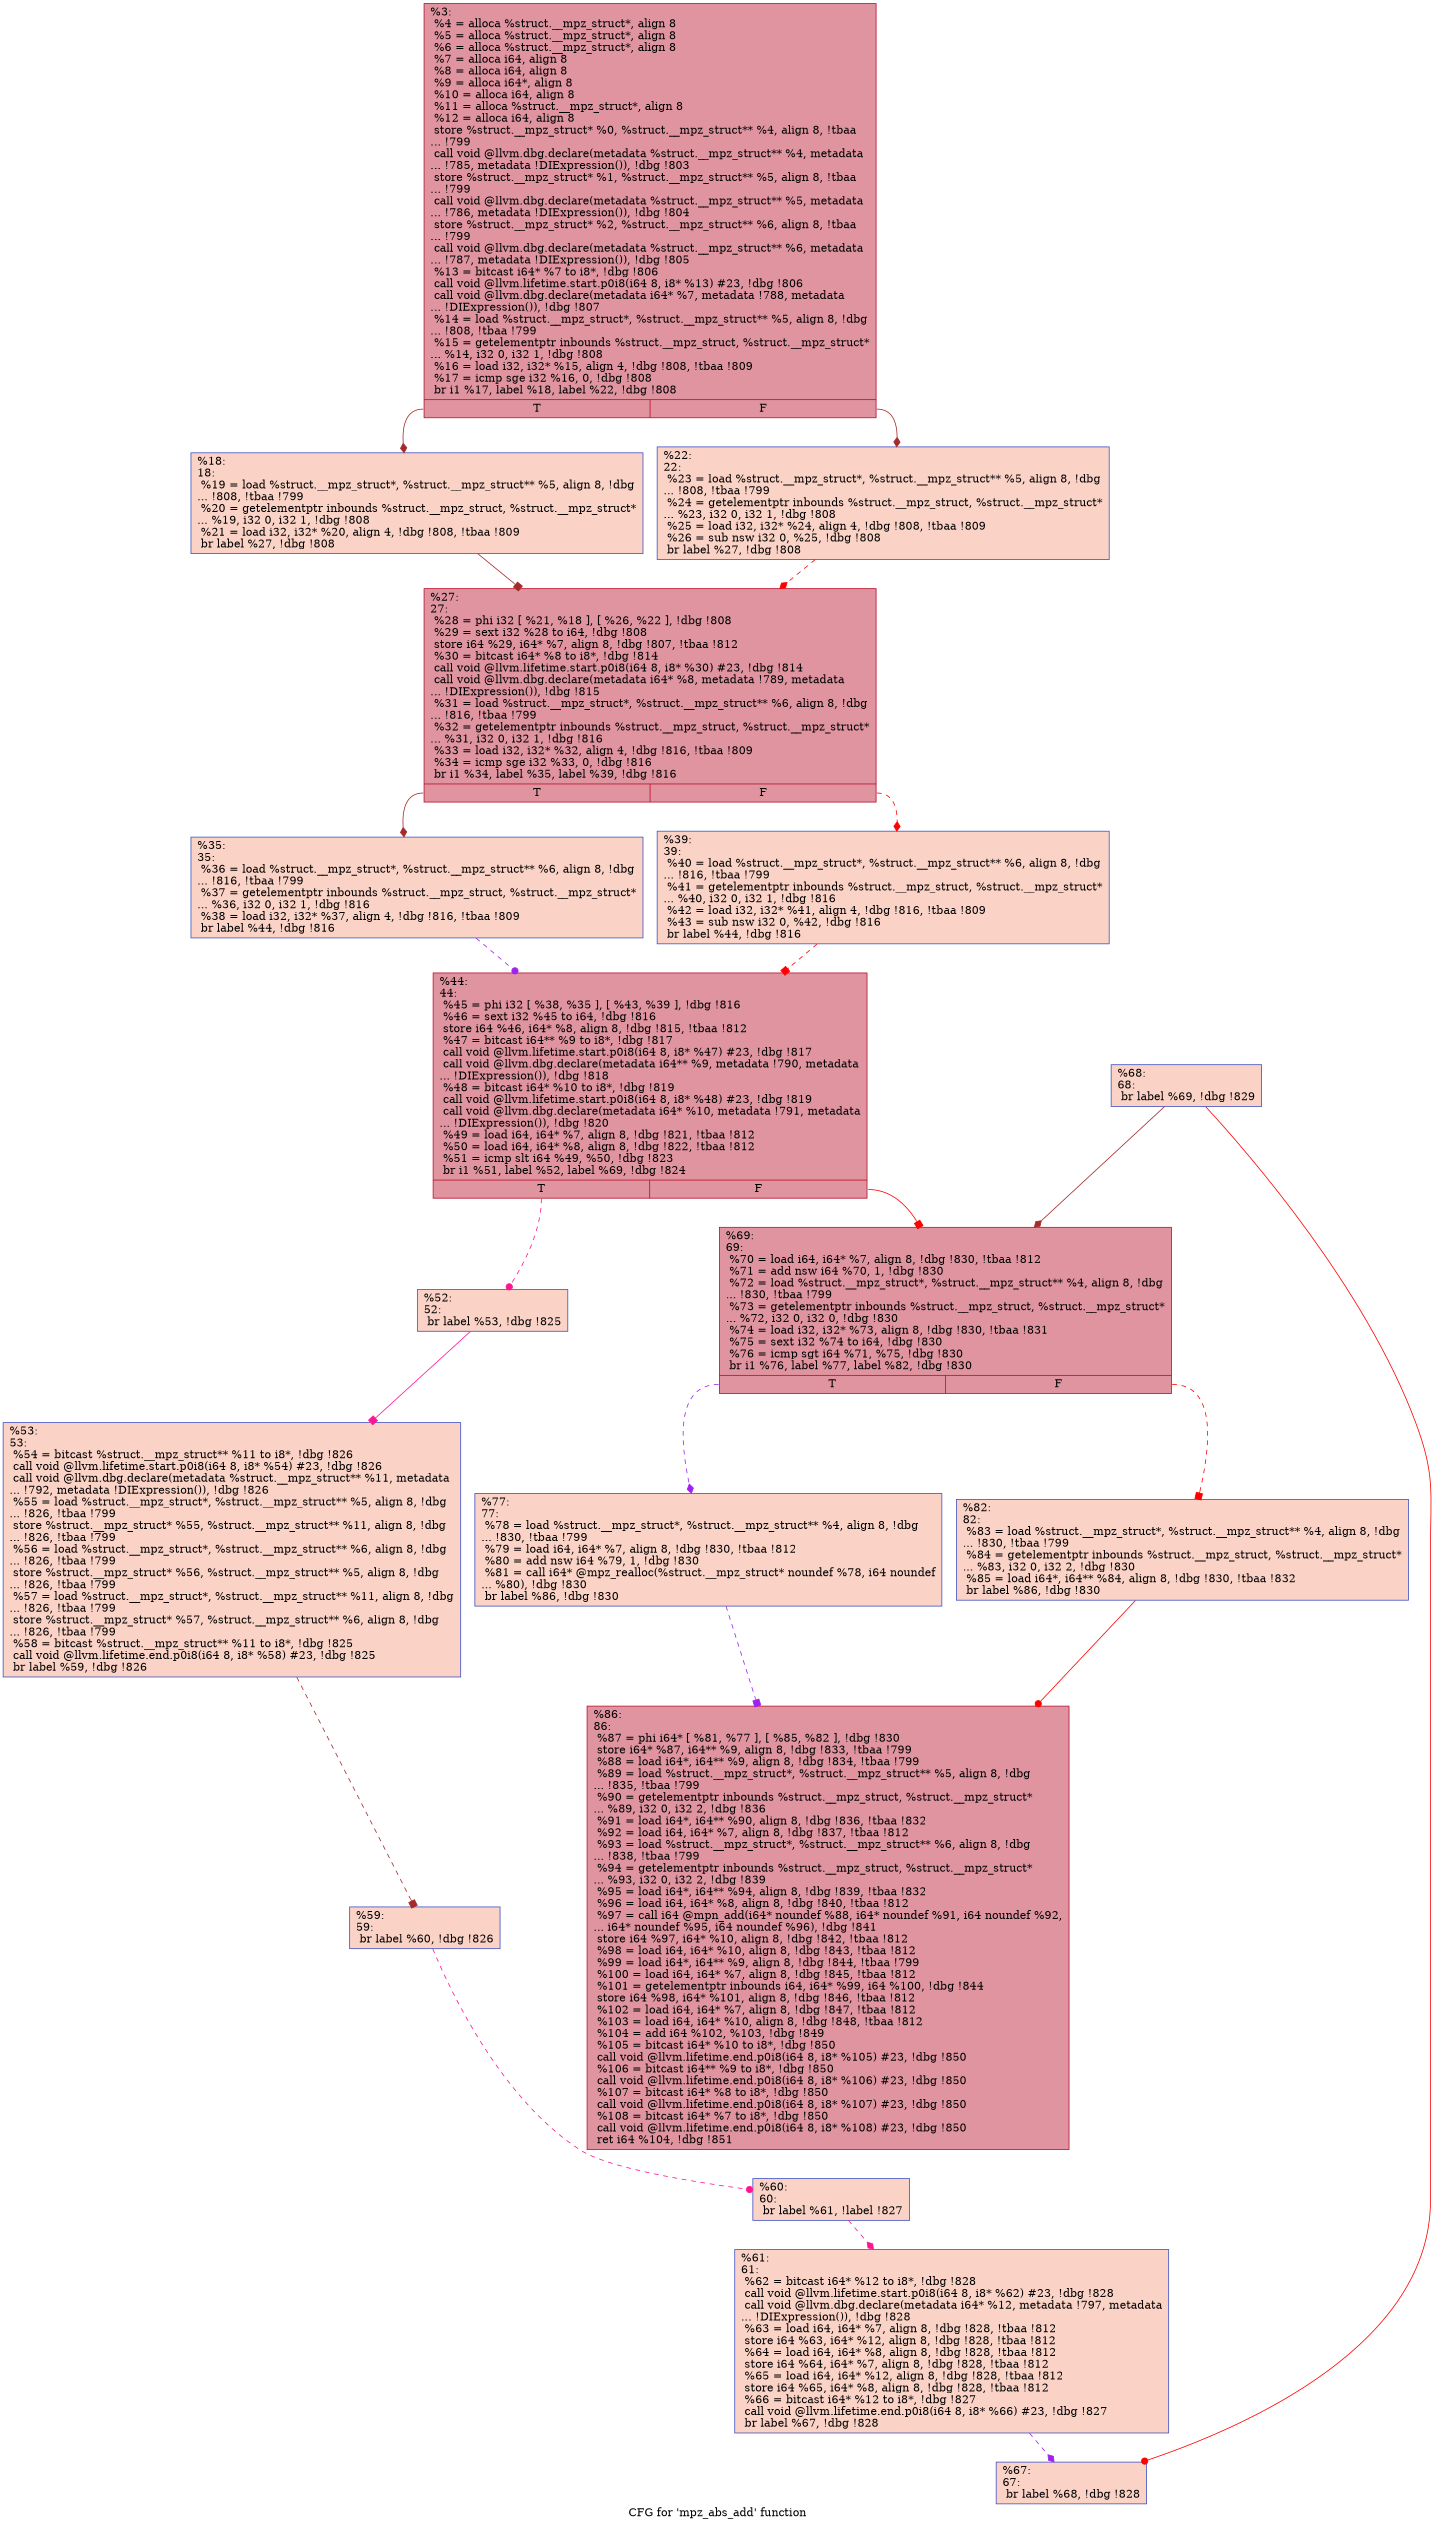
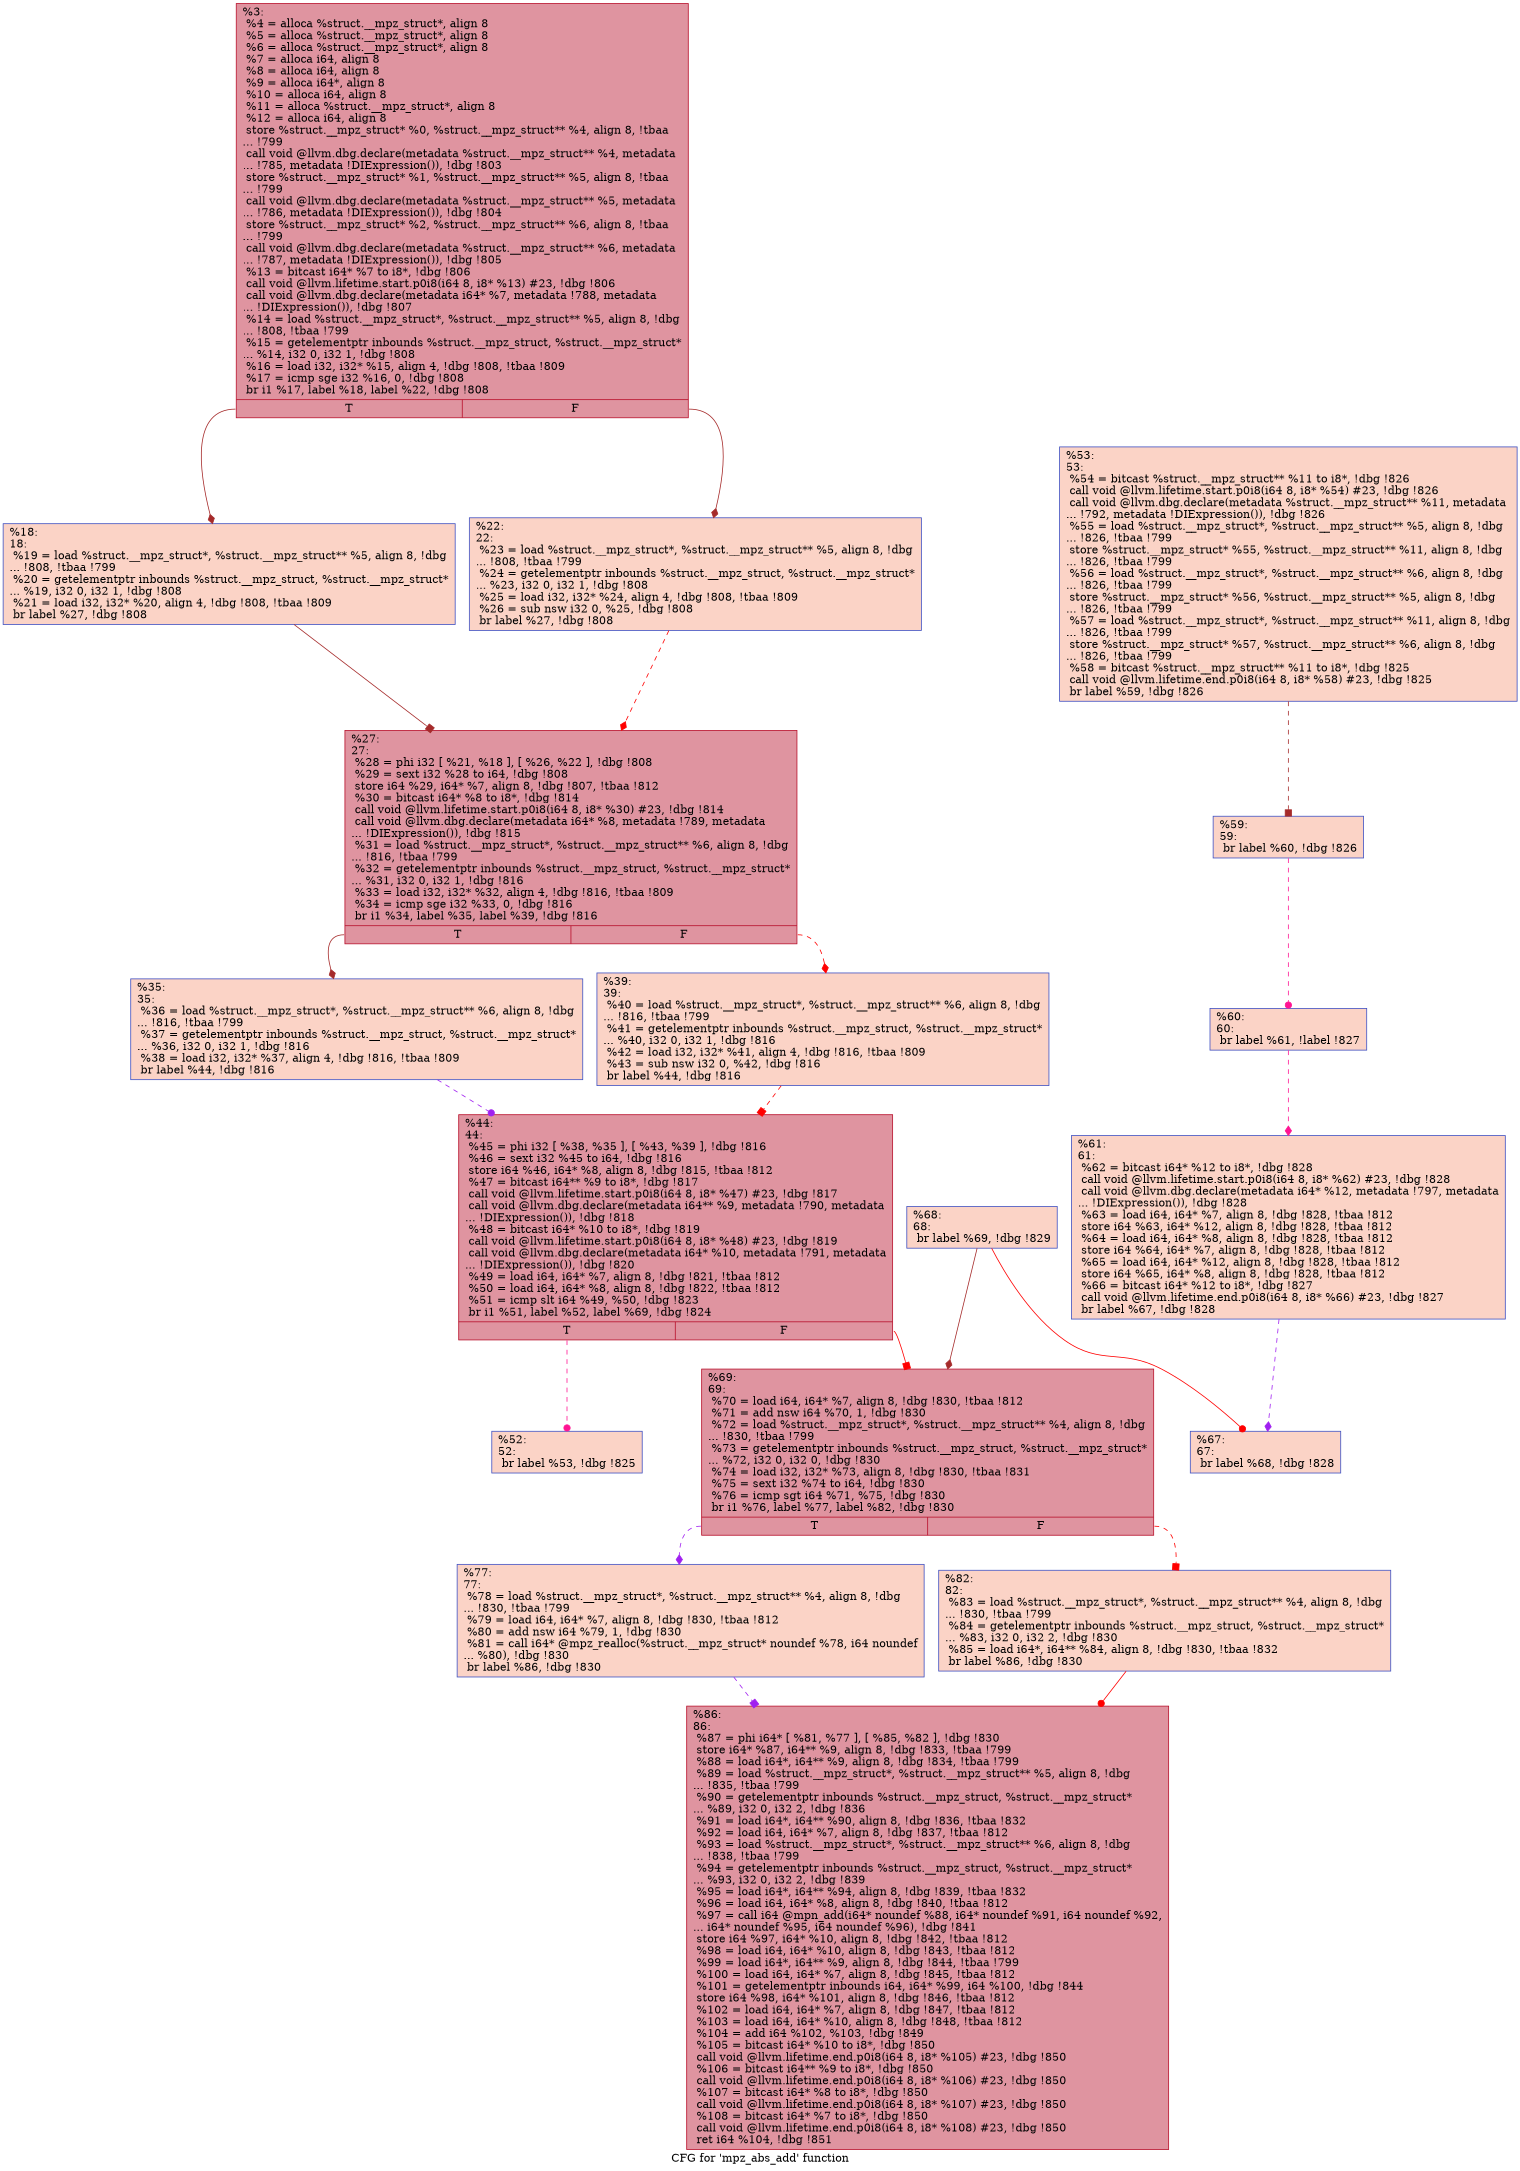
edge "%52:" -> "%53:": removed
